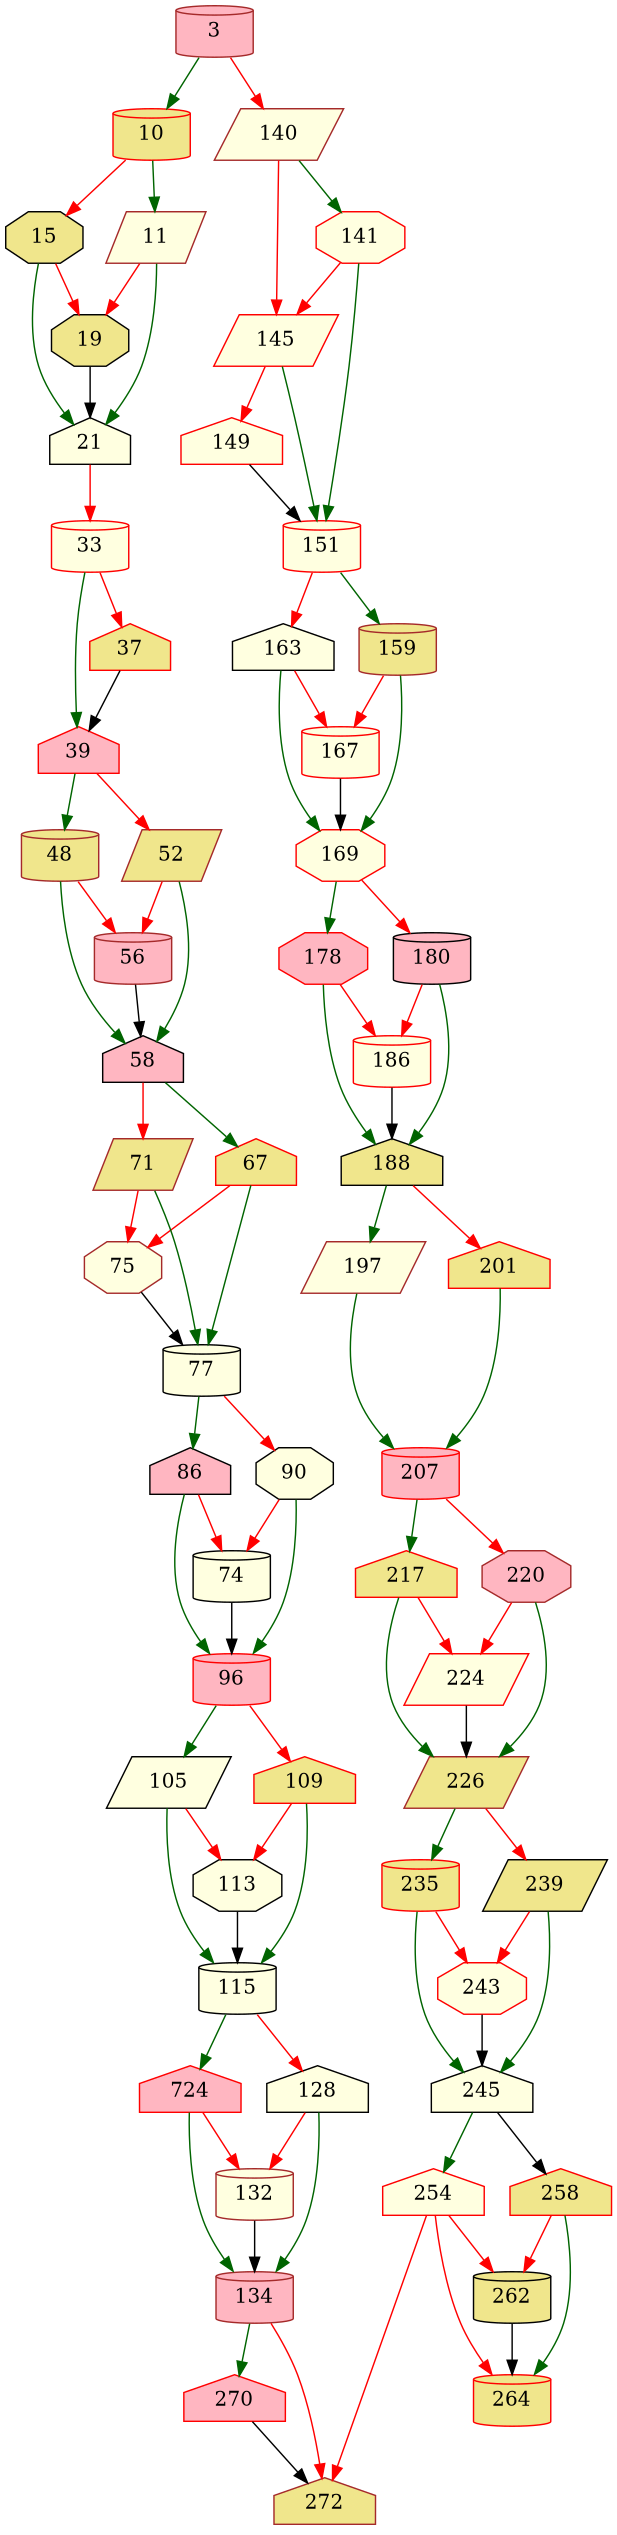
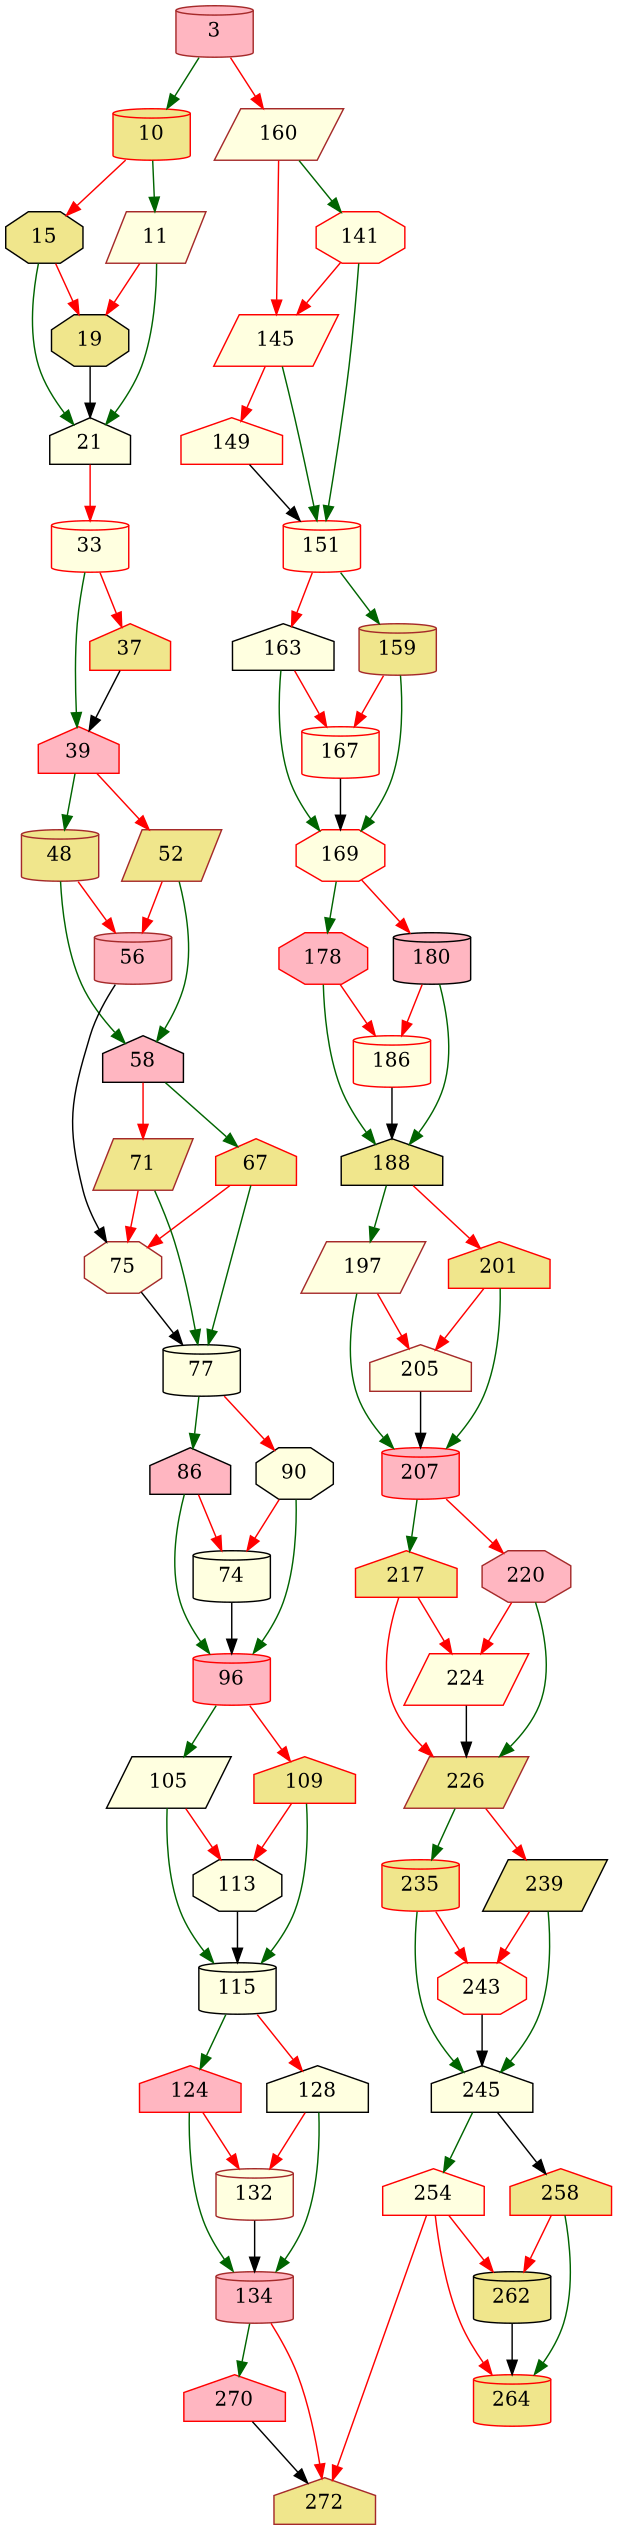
node "140": label "140" -> "160"
edge "56" -> "58": now "56" -> "75"
node "205": added
edge "217" -> "226": color darkgreen -> red
node "724": label "724" -> "124"
